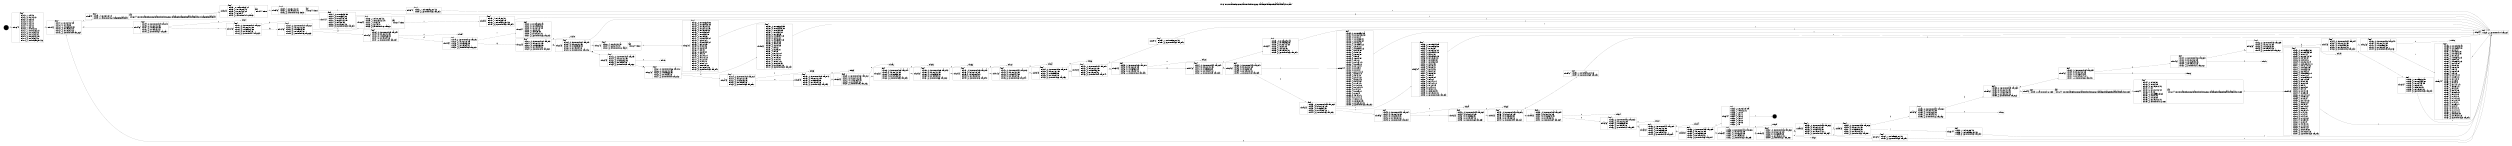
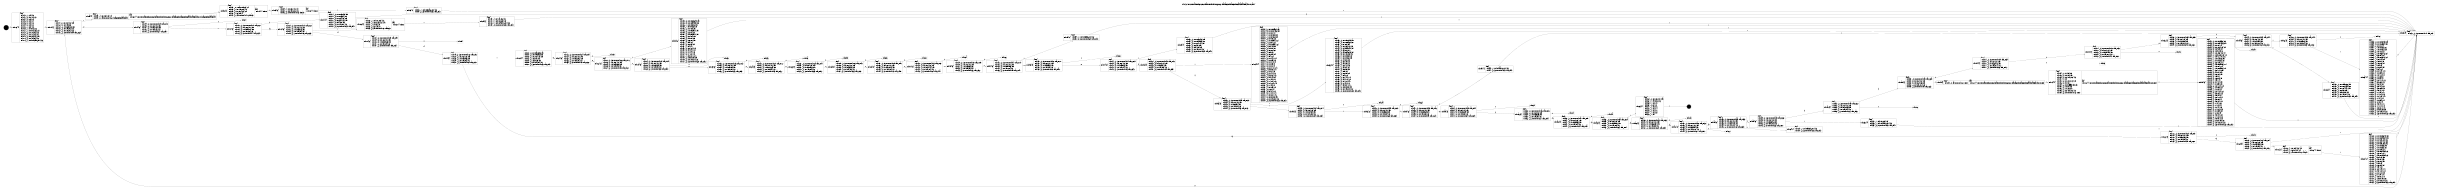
edge "0x40182f [25]" -> "0x401848 [25]": now "0x401ccb [27]" -> "0x401848 [25]"
